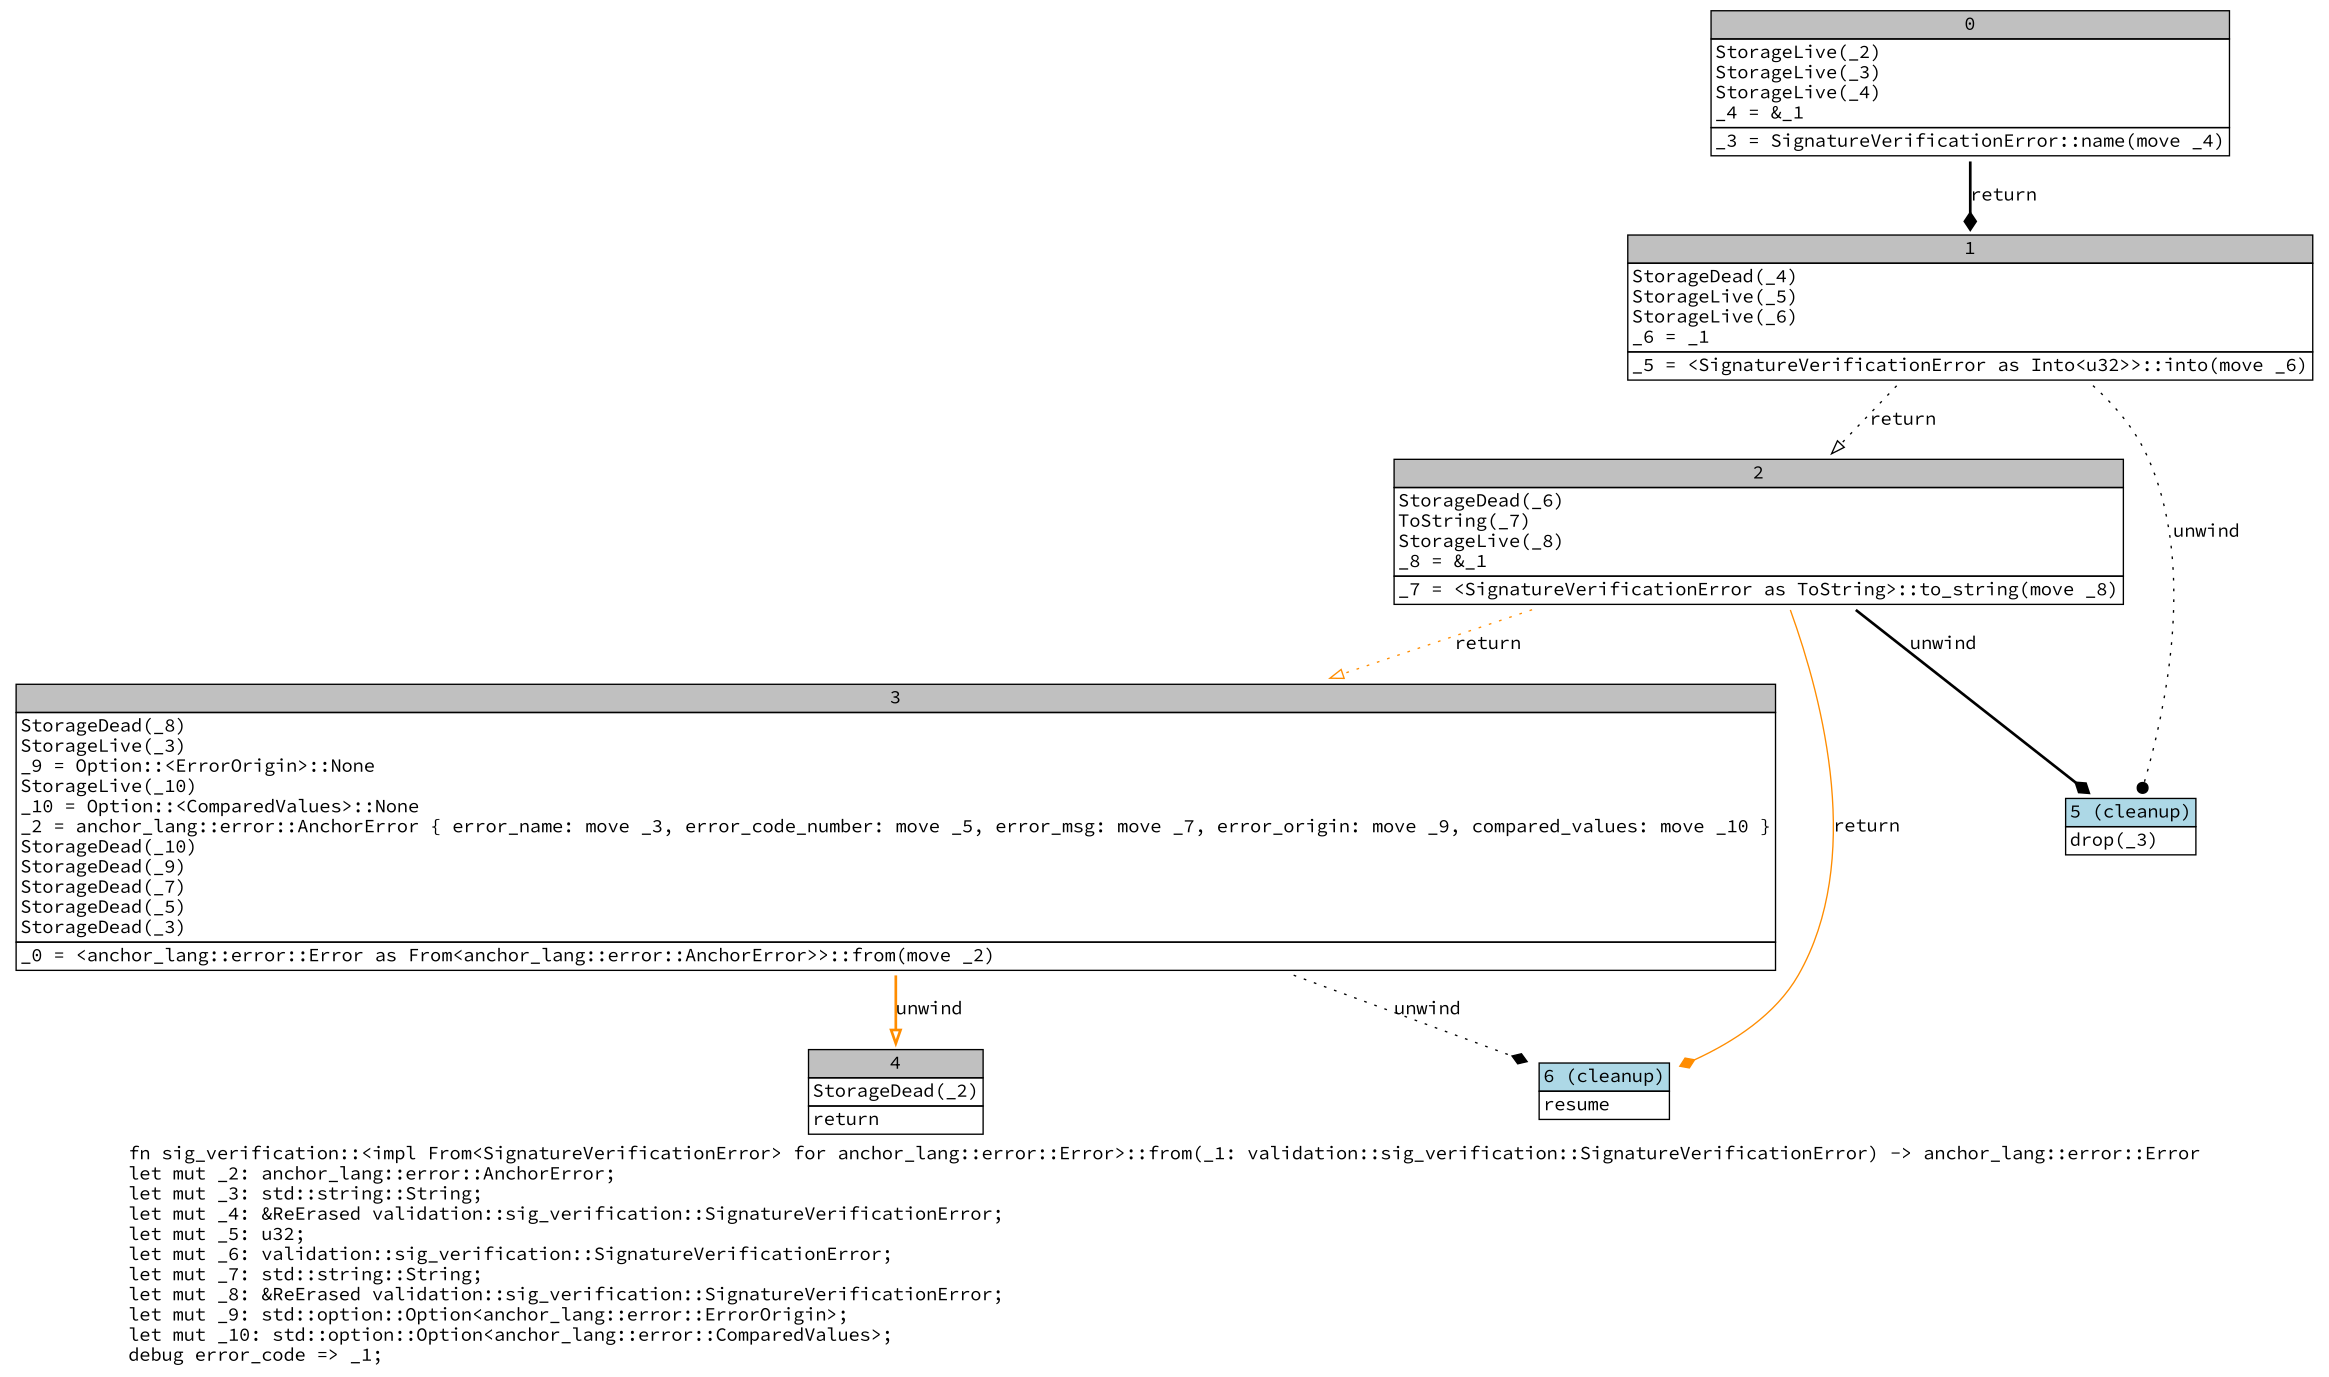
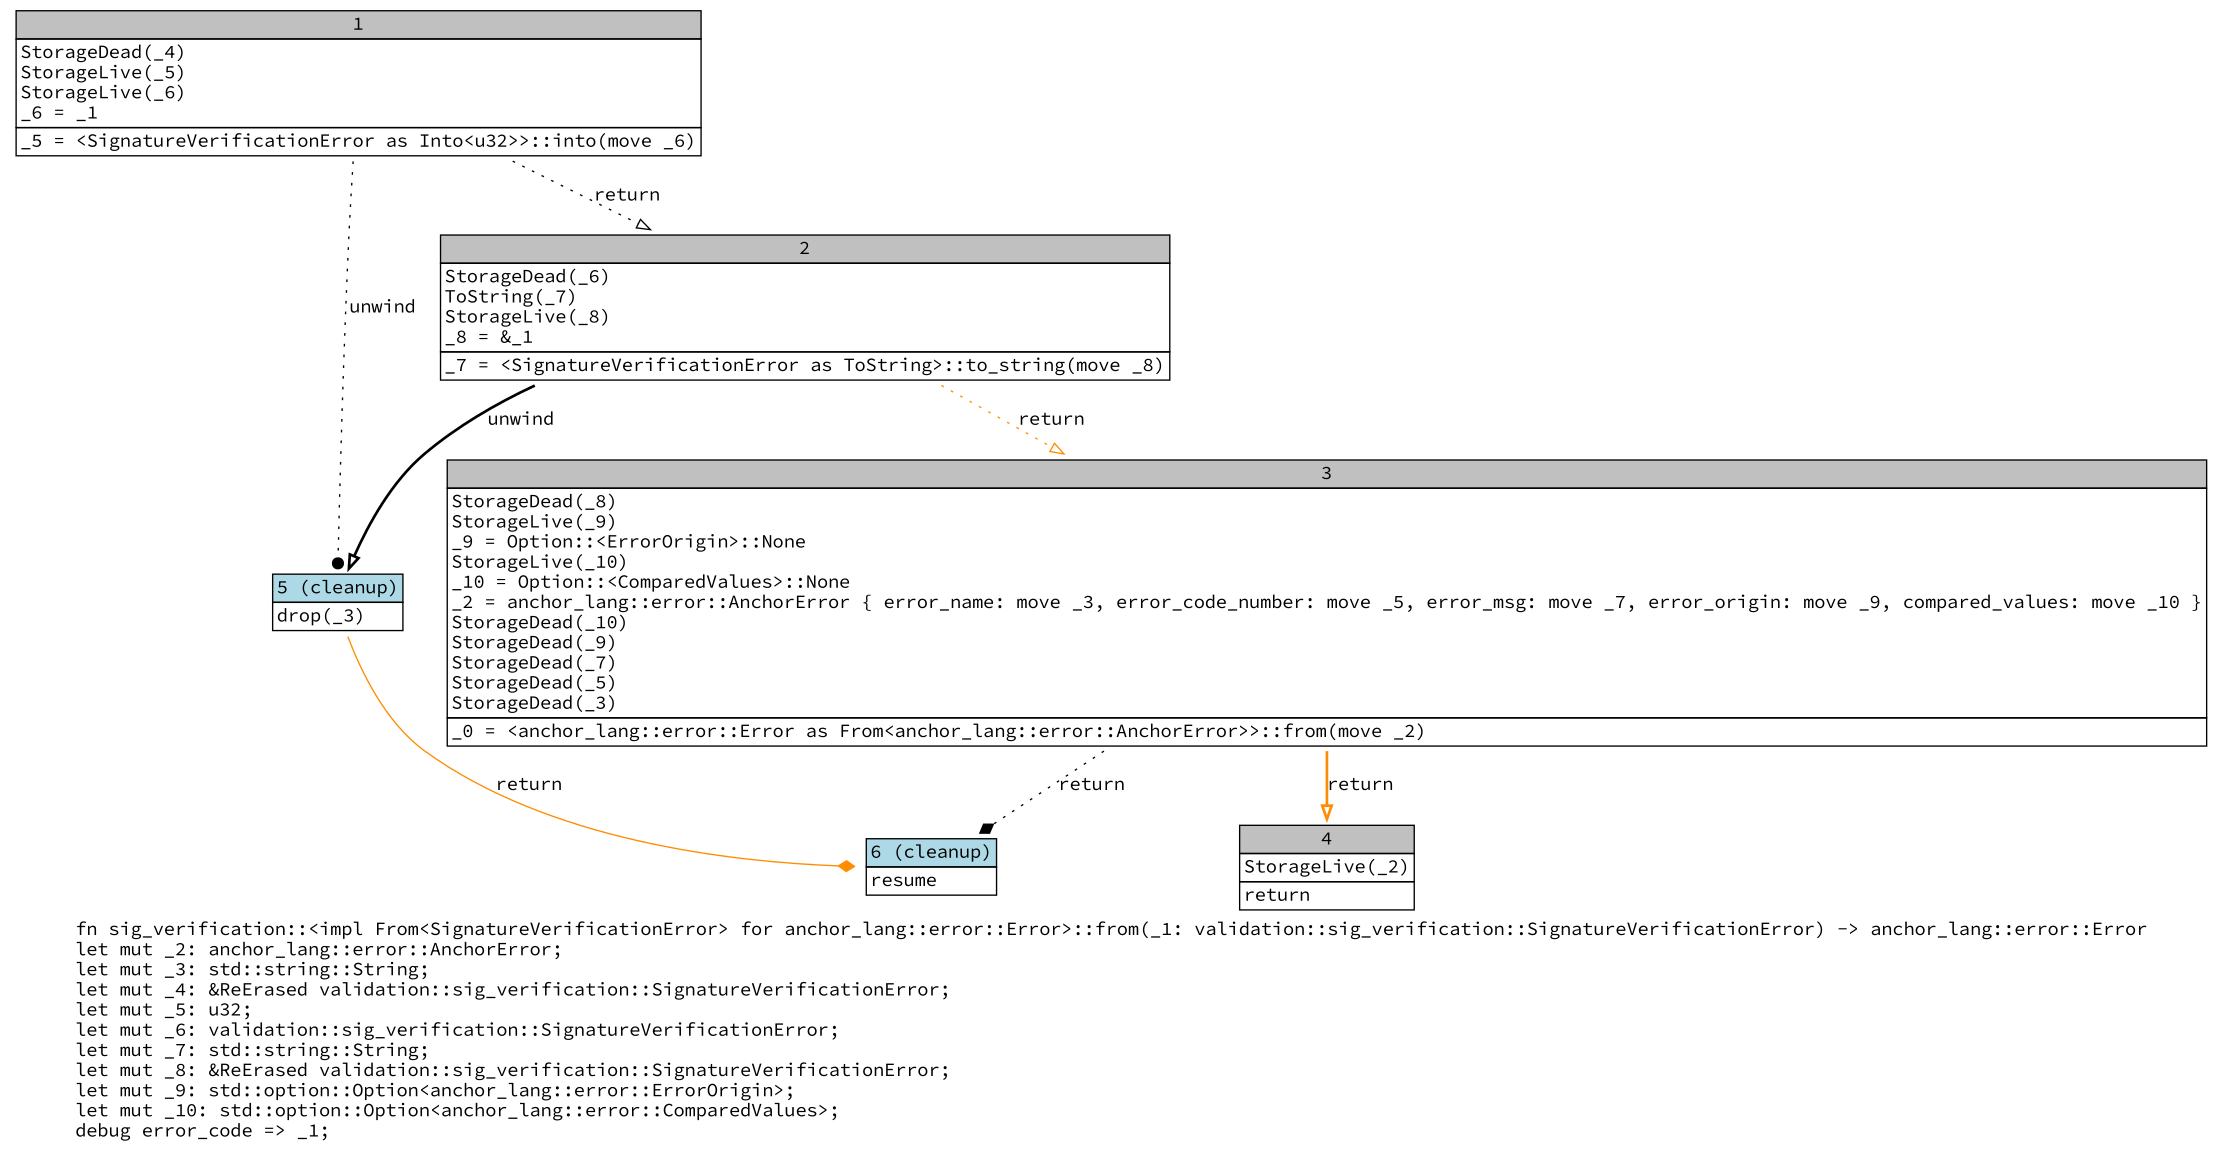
node "0": removed
edge "2" -> "5 (cleanup)": arrowhead diamond -> onormal
node "3": text "StorageLive(_3)" -> "StorageLive(_9)"
edge "2" -> "6 (cleanup)": now "5 (cleanup)" -> "6 (cleanup)"
edge "3" -> "4": label "unwind" -> "return"
edge "3" -> "6 (cleanup)": label "unwind" -> "return"
node "4": text "StorageDead(_2)" -> "StorageLive(_2)"
